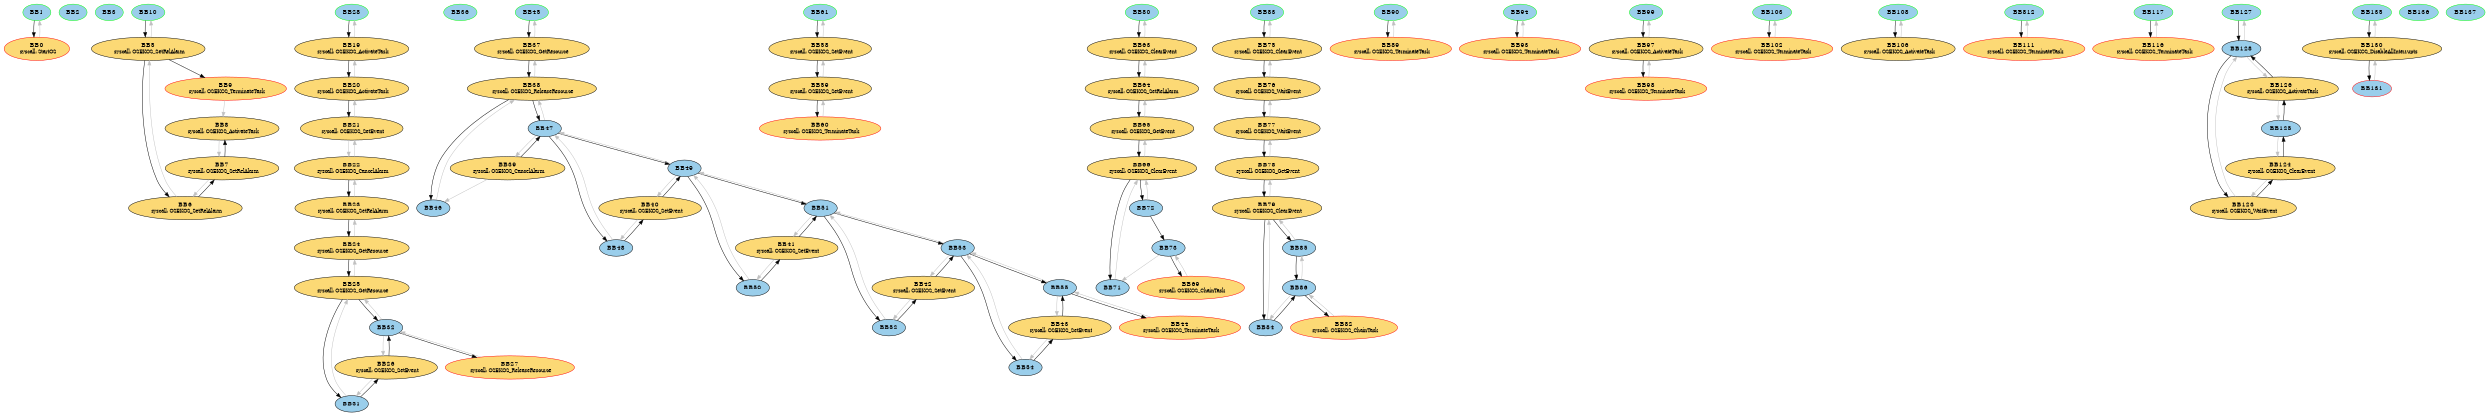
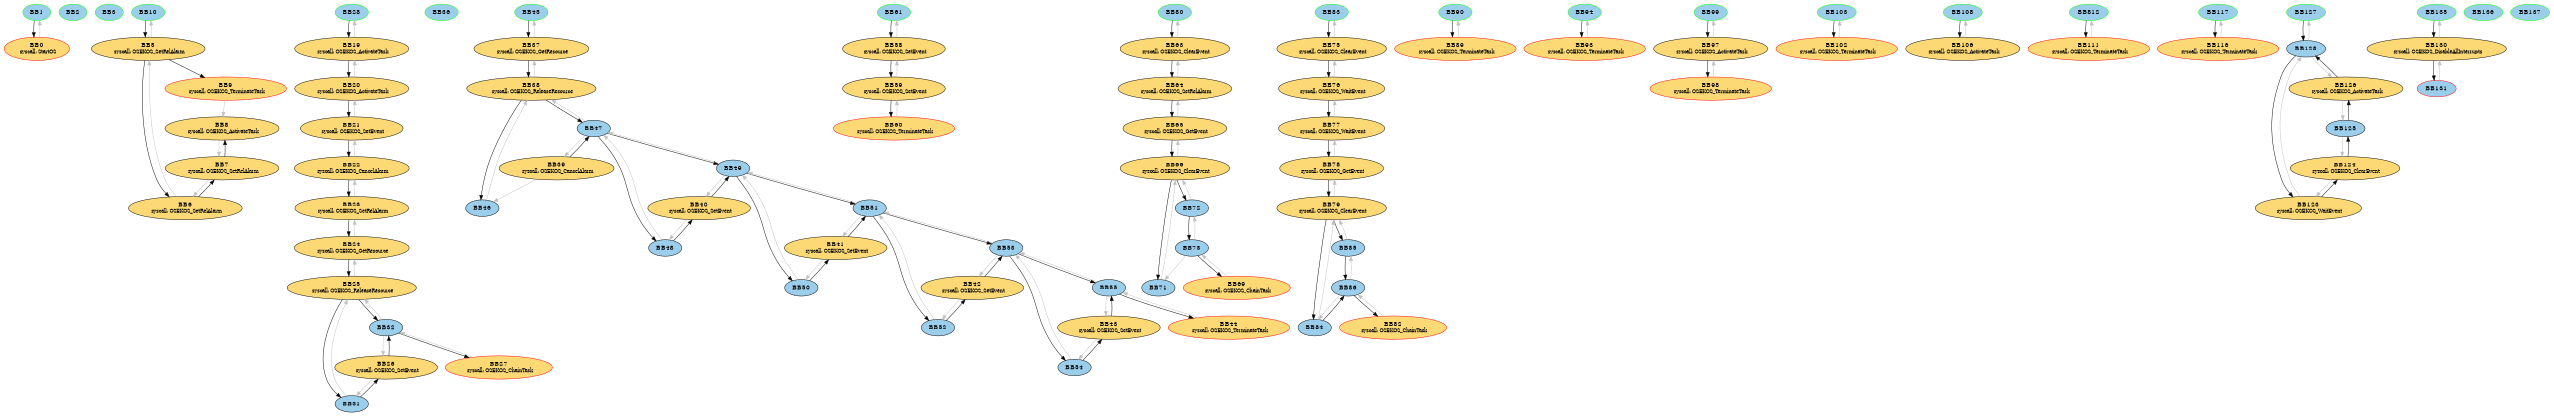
edge "BB21" -> "BB22": color grey -> black
edge "BB73" -> "BB72": added
node "BB25": text "syscall: OSEKOS_GetResource" -> "syscall: OSEKOS_ReleaseResource"
node "BB27": text "syscall: OSEKOS_ReleaseResource" -> "syscall: OSEKOS_ChainTask"
